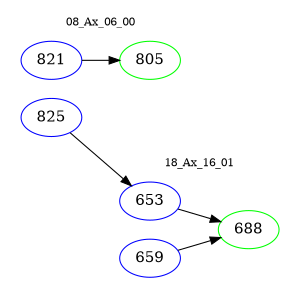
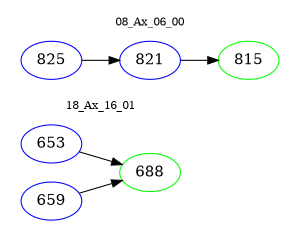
node "805": label "805" -> "815"
edge "825" -> "653": now "825" -> "821"
